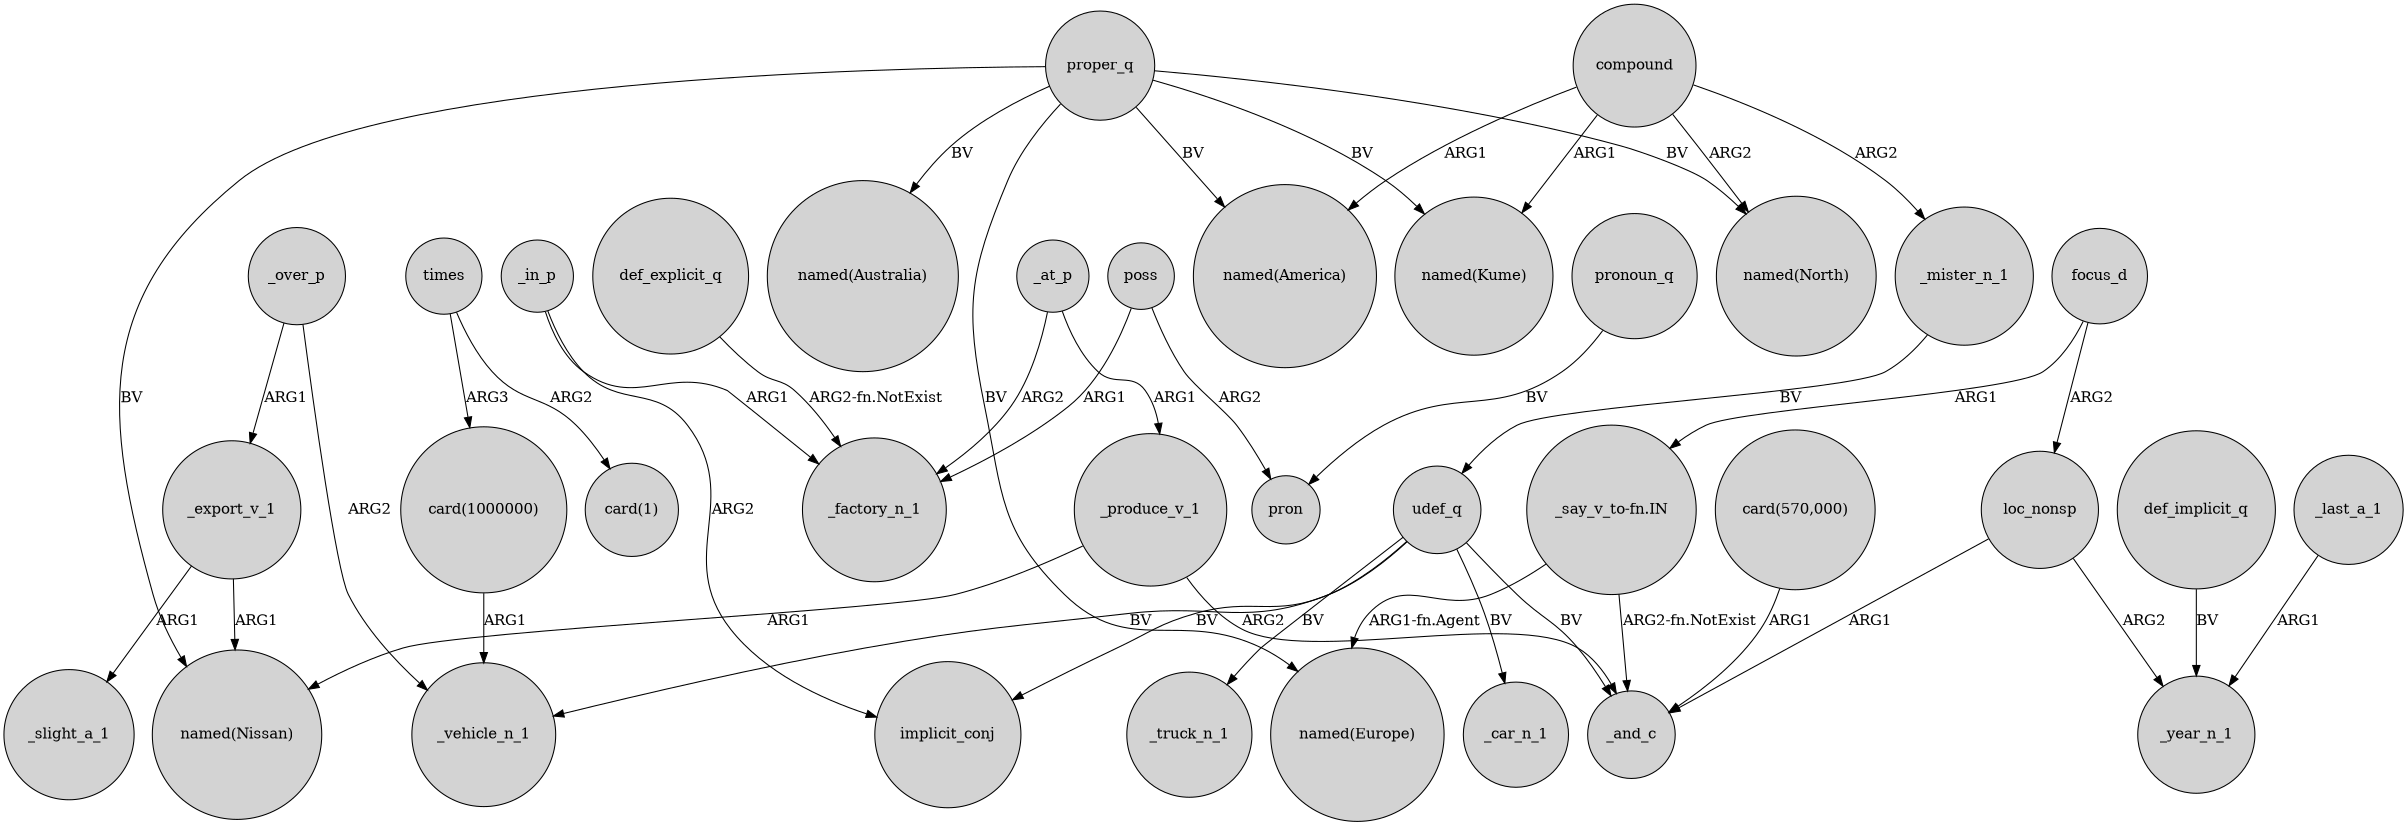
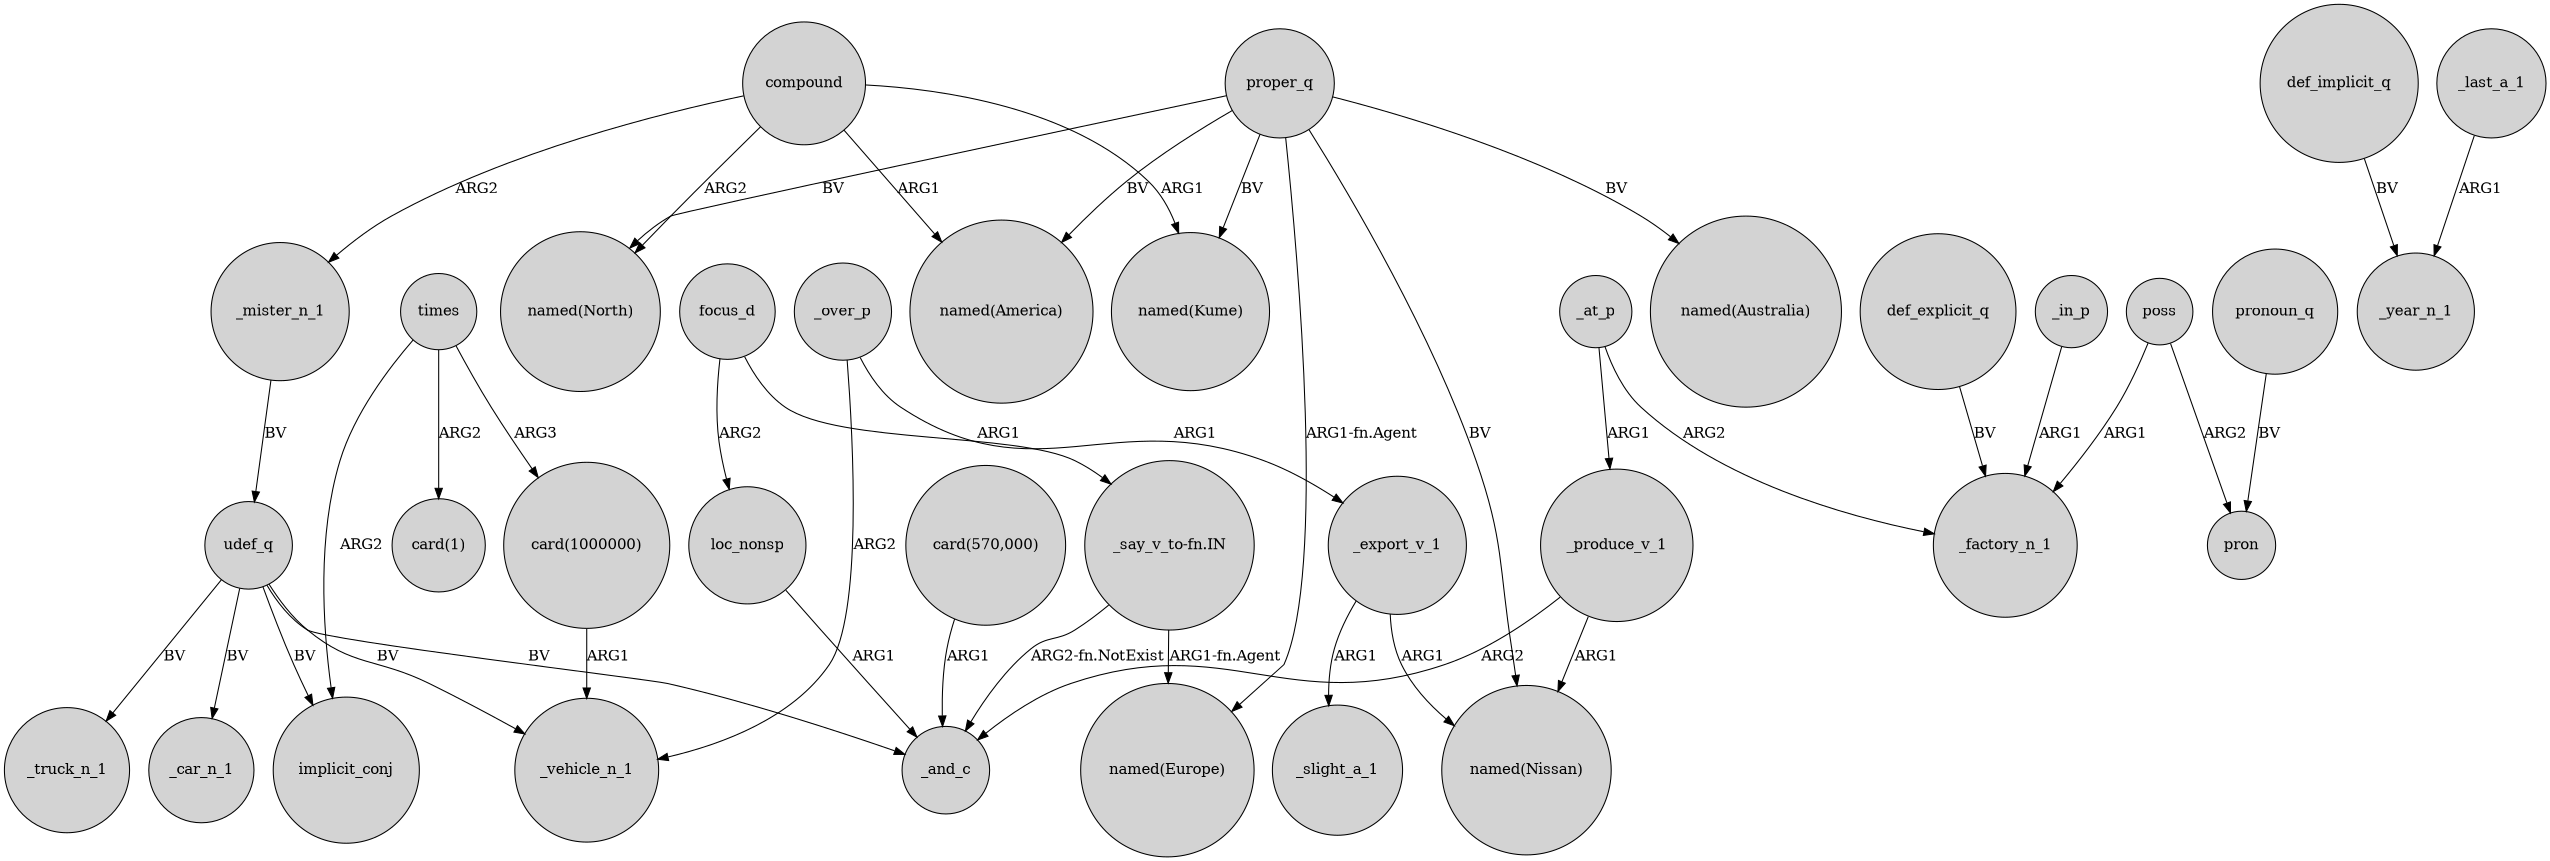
edge "def_explicit_q" -> "_factory_n_1": label "ARG2-fn.NotExist" -> "BV"
edge "proper_q" -> "named(Europe)": label "BV" -> "ARG1-fn.Agent"
edge "_in_p" -> "implicit_conj": now "times" -> "implicit_conj"
edge "loc_nonsp" -> "_year_n_1": removed, label "ARG2"
